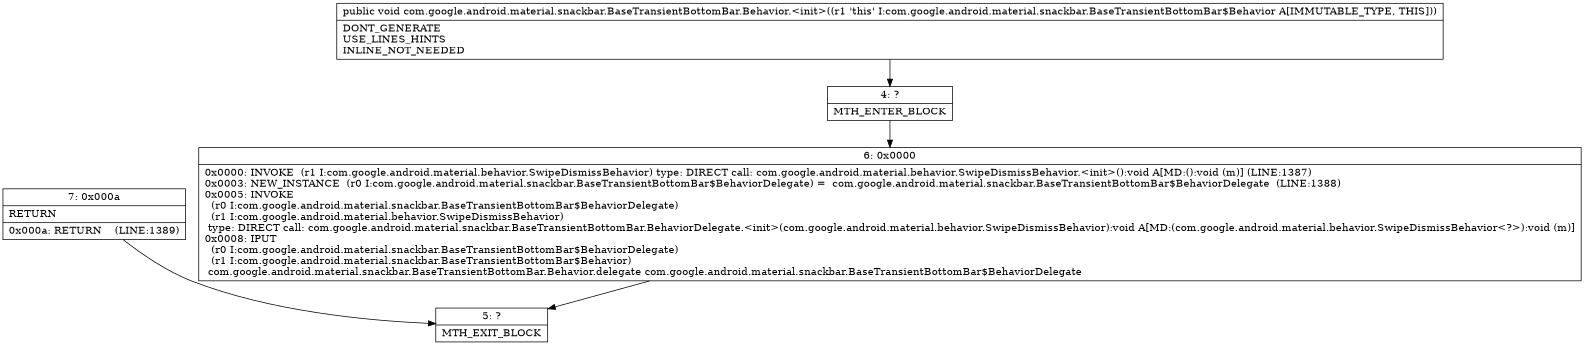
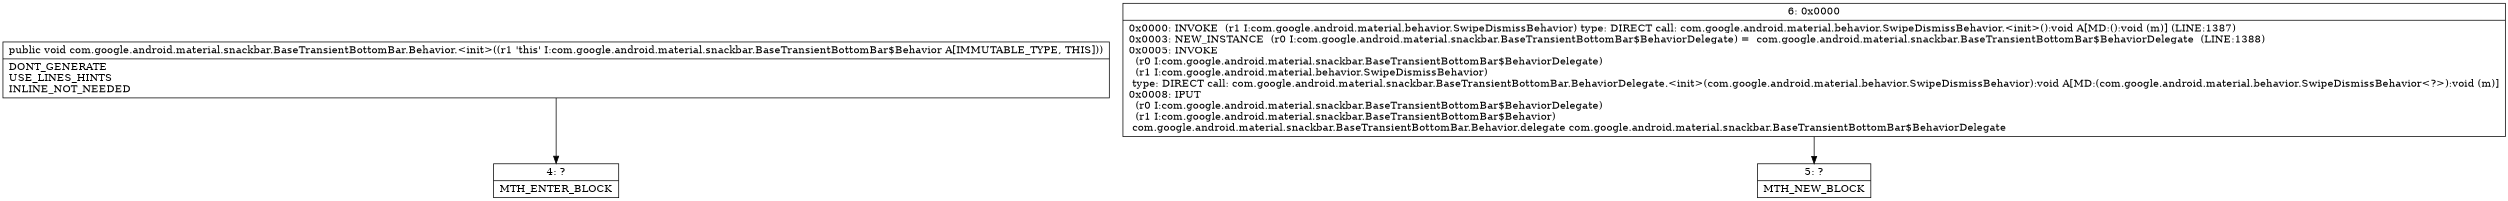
edge "4: ?" -> "6: 0x0000": removed
node "7: 0x000a": removed
node "5: ?": text "MTH_EXIT_BLOCK" -> "MTH_NEW_BLOCK"
